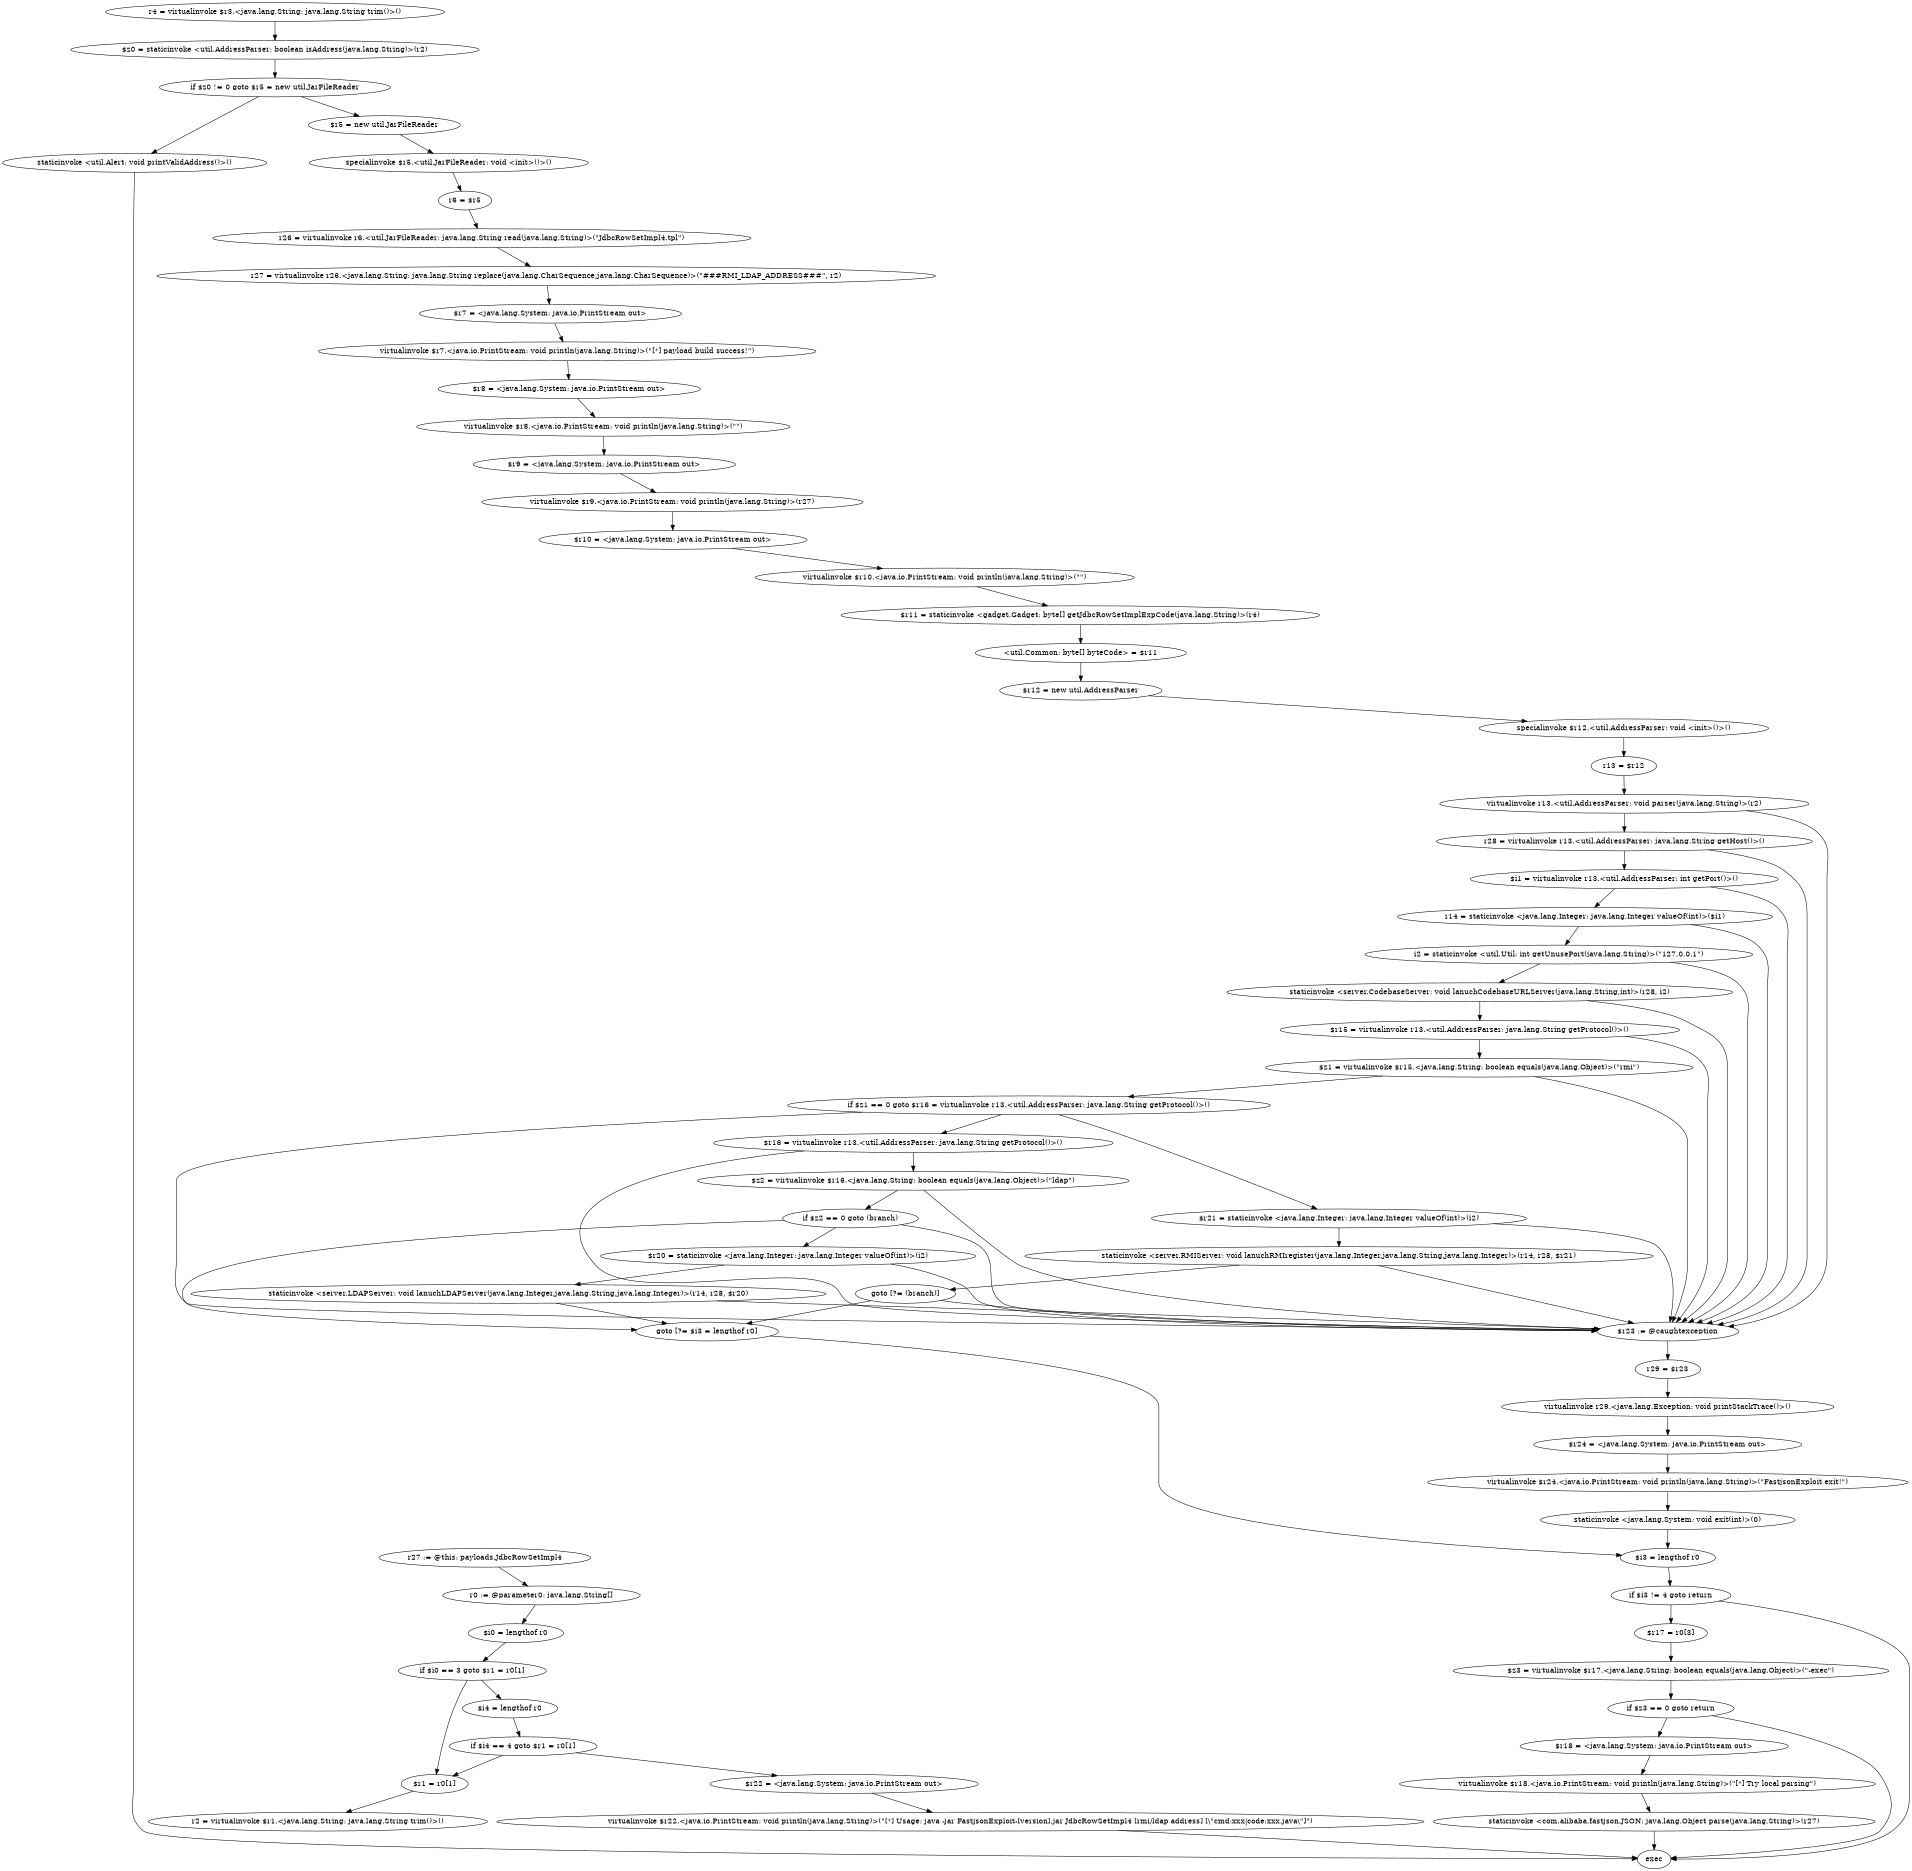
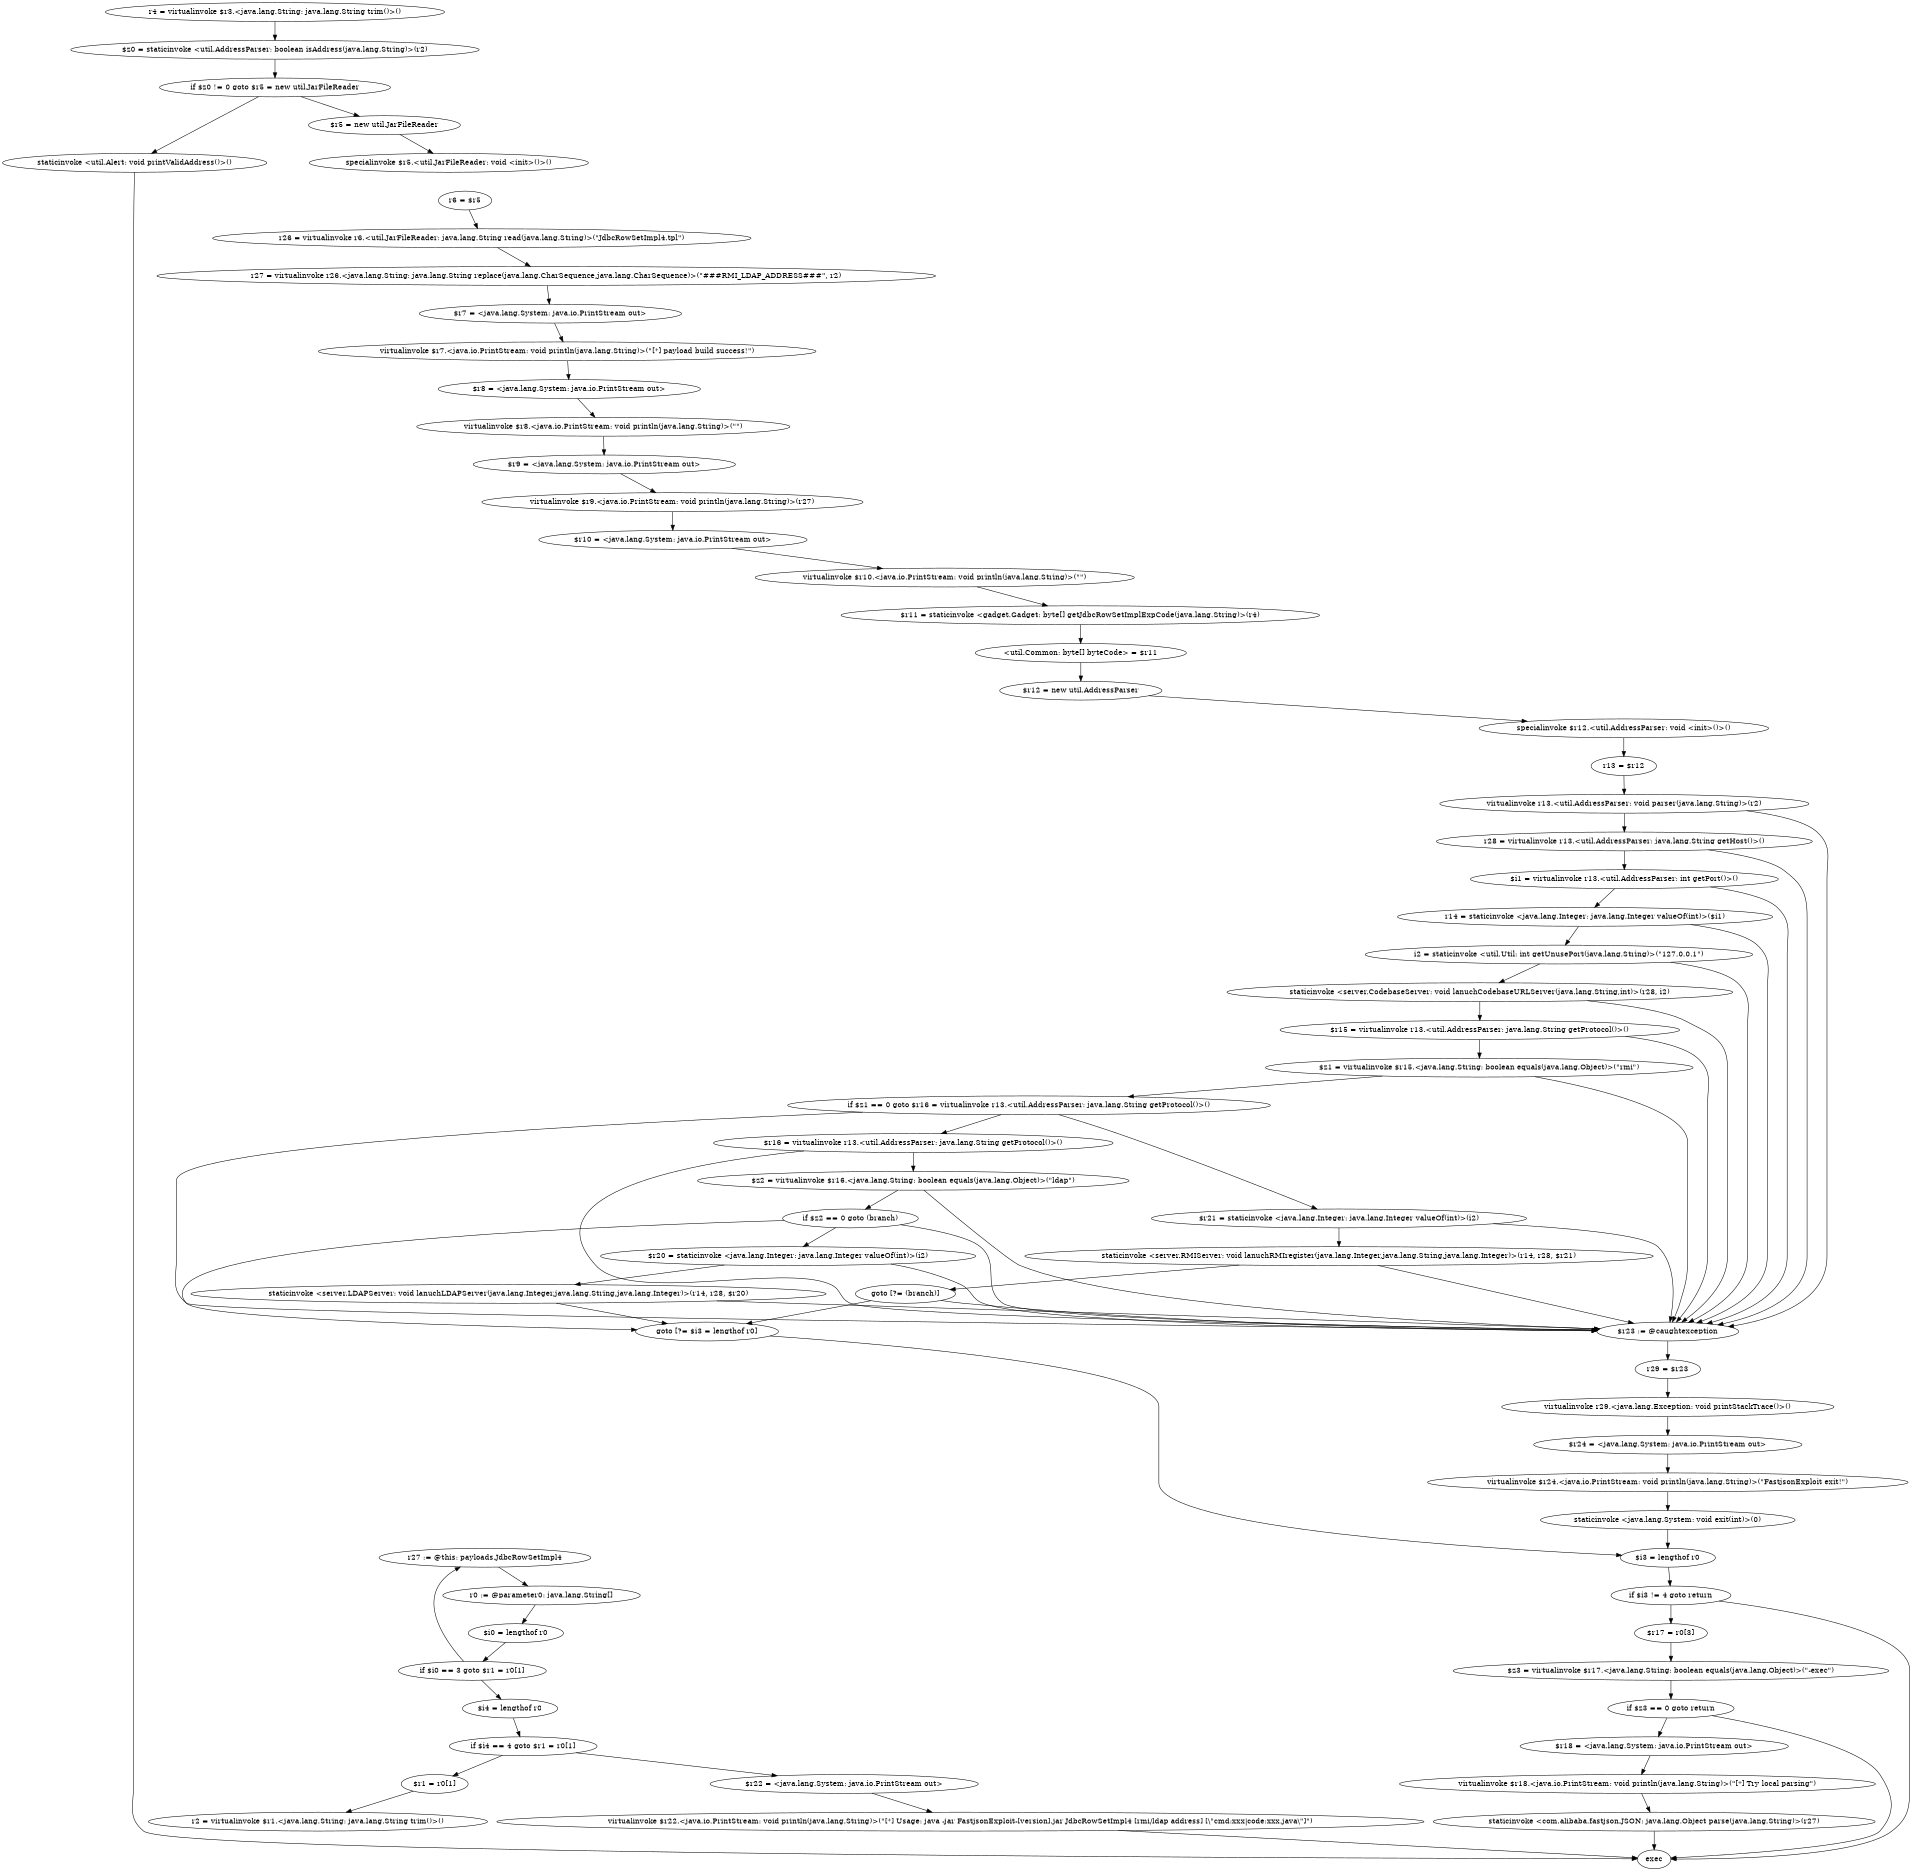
edge "specialinvoke $r5.<util.JarFileReader: void <init>()>()" -> "r6 = $r5": removed
edge "if $i0 == 3 goto $r1 = r0[1]" -> "$r1 = r0[1]": now "if $i0 == 3 goto $r1 = r0[1]" -> "r27 := @this: payloads.JdbcRowSetImpl4"
